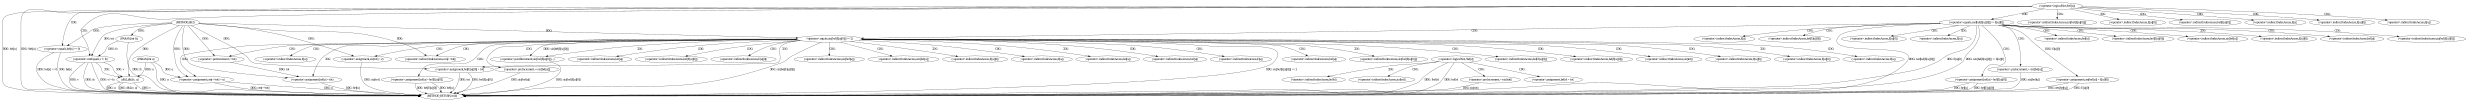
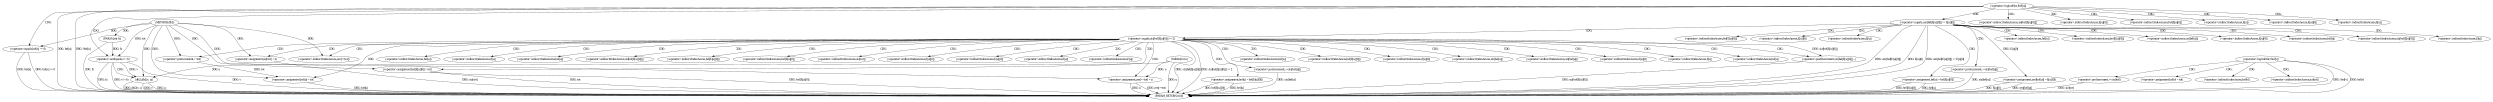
edge "(METHOD,dfs2)" -> "(<operator>.equals,siz[bel[E[u][0]]] == 2)": removed, label "DDG:"
node "(METHOD_RETURN,void)": label "(METHOD_RETURN,void)" -> "(PARAM_RETURN,void)"
